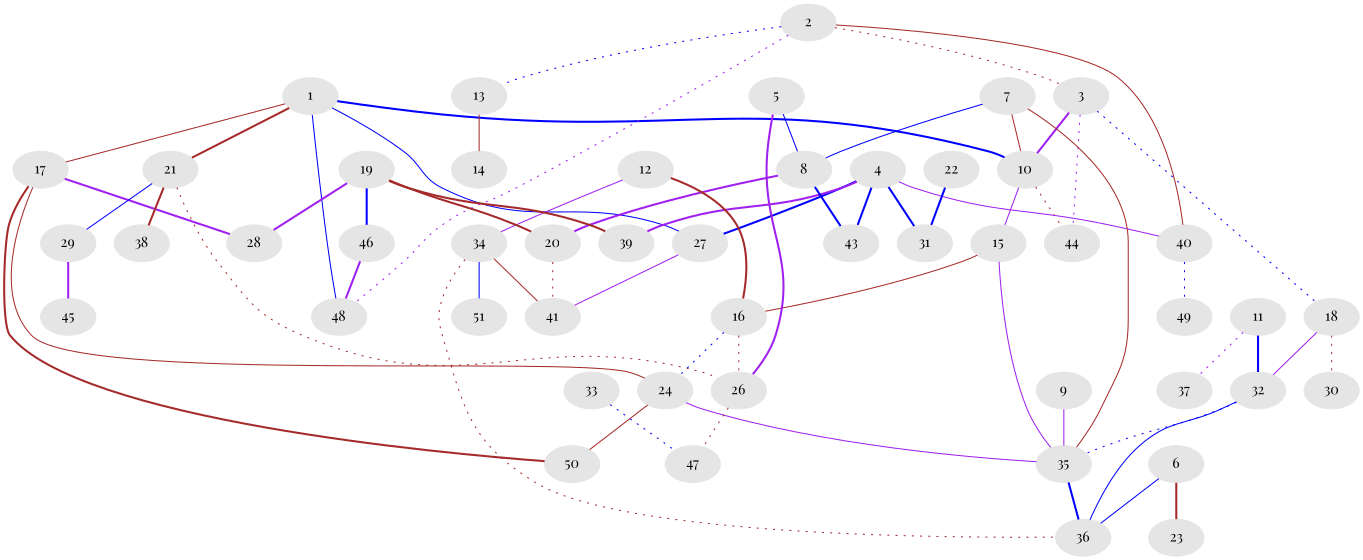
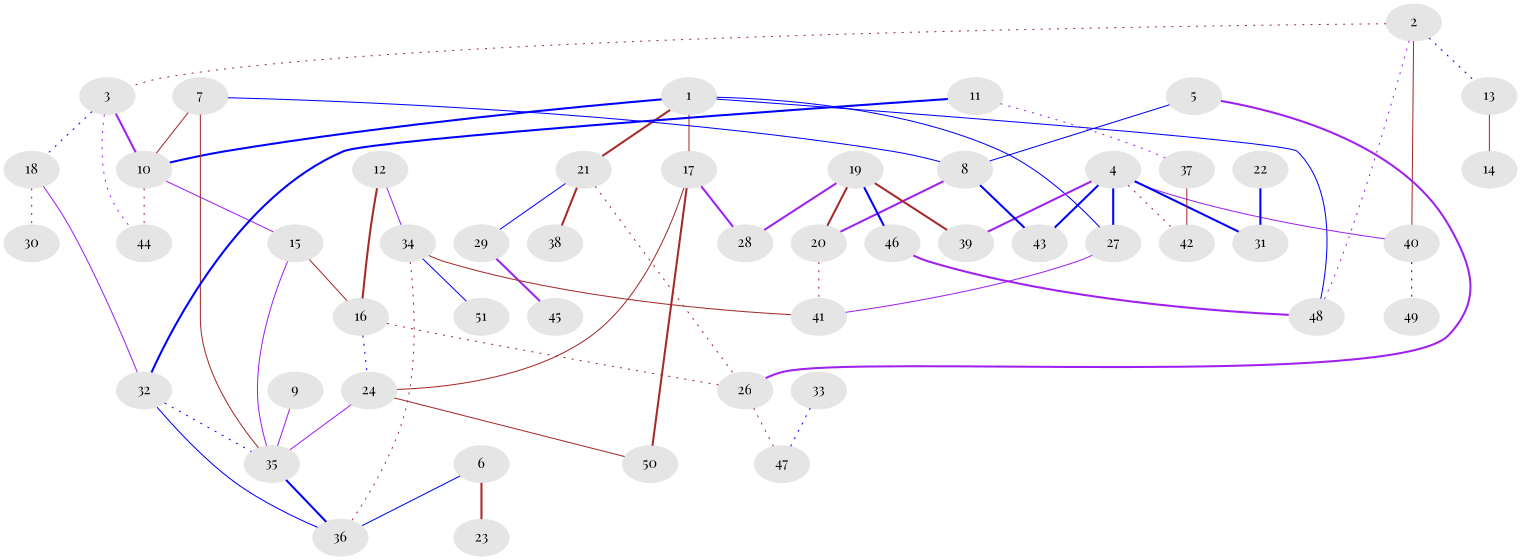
node "42": added
